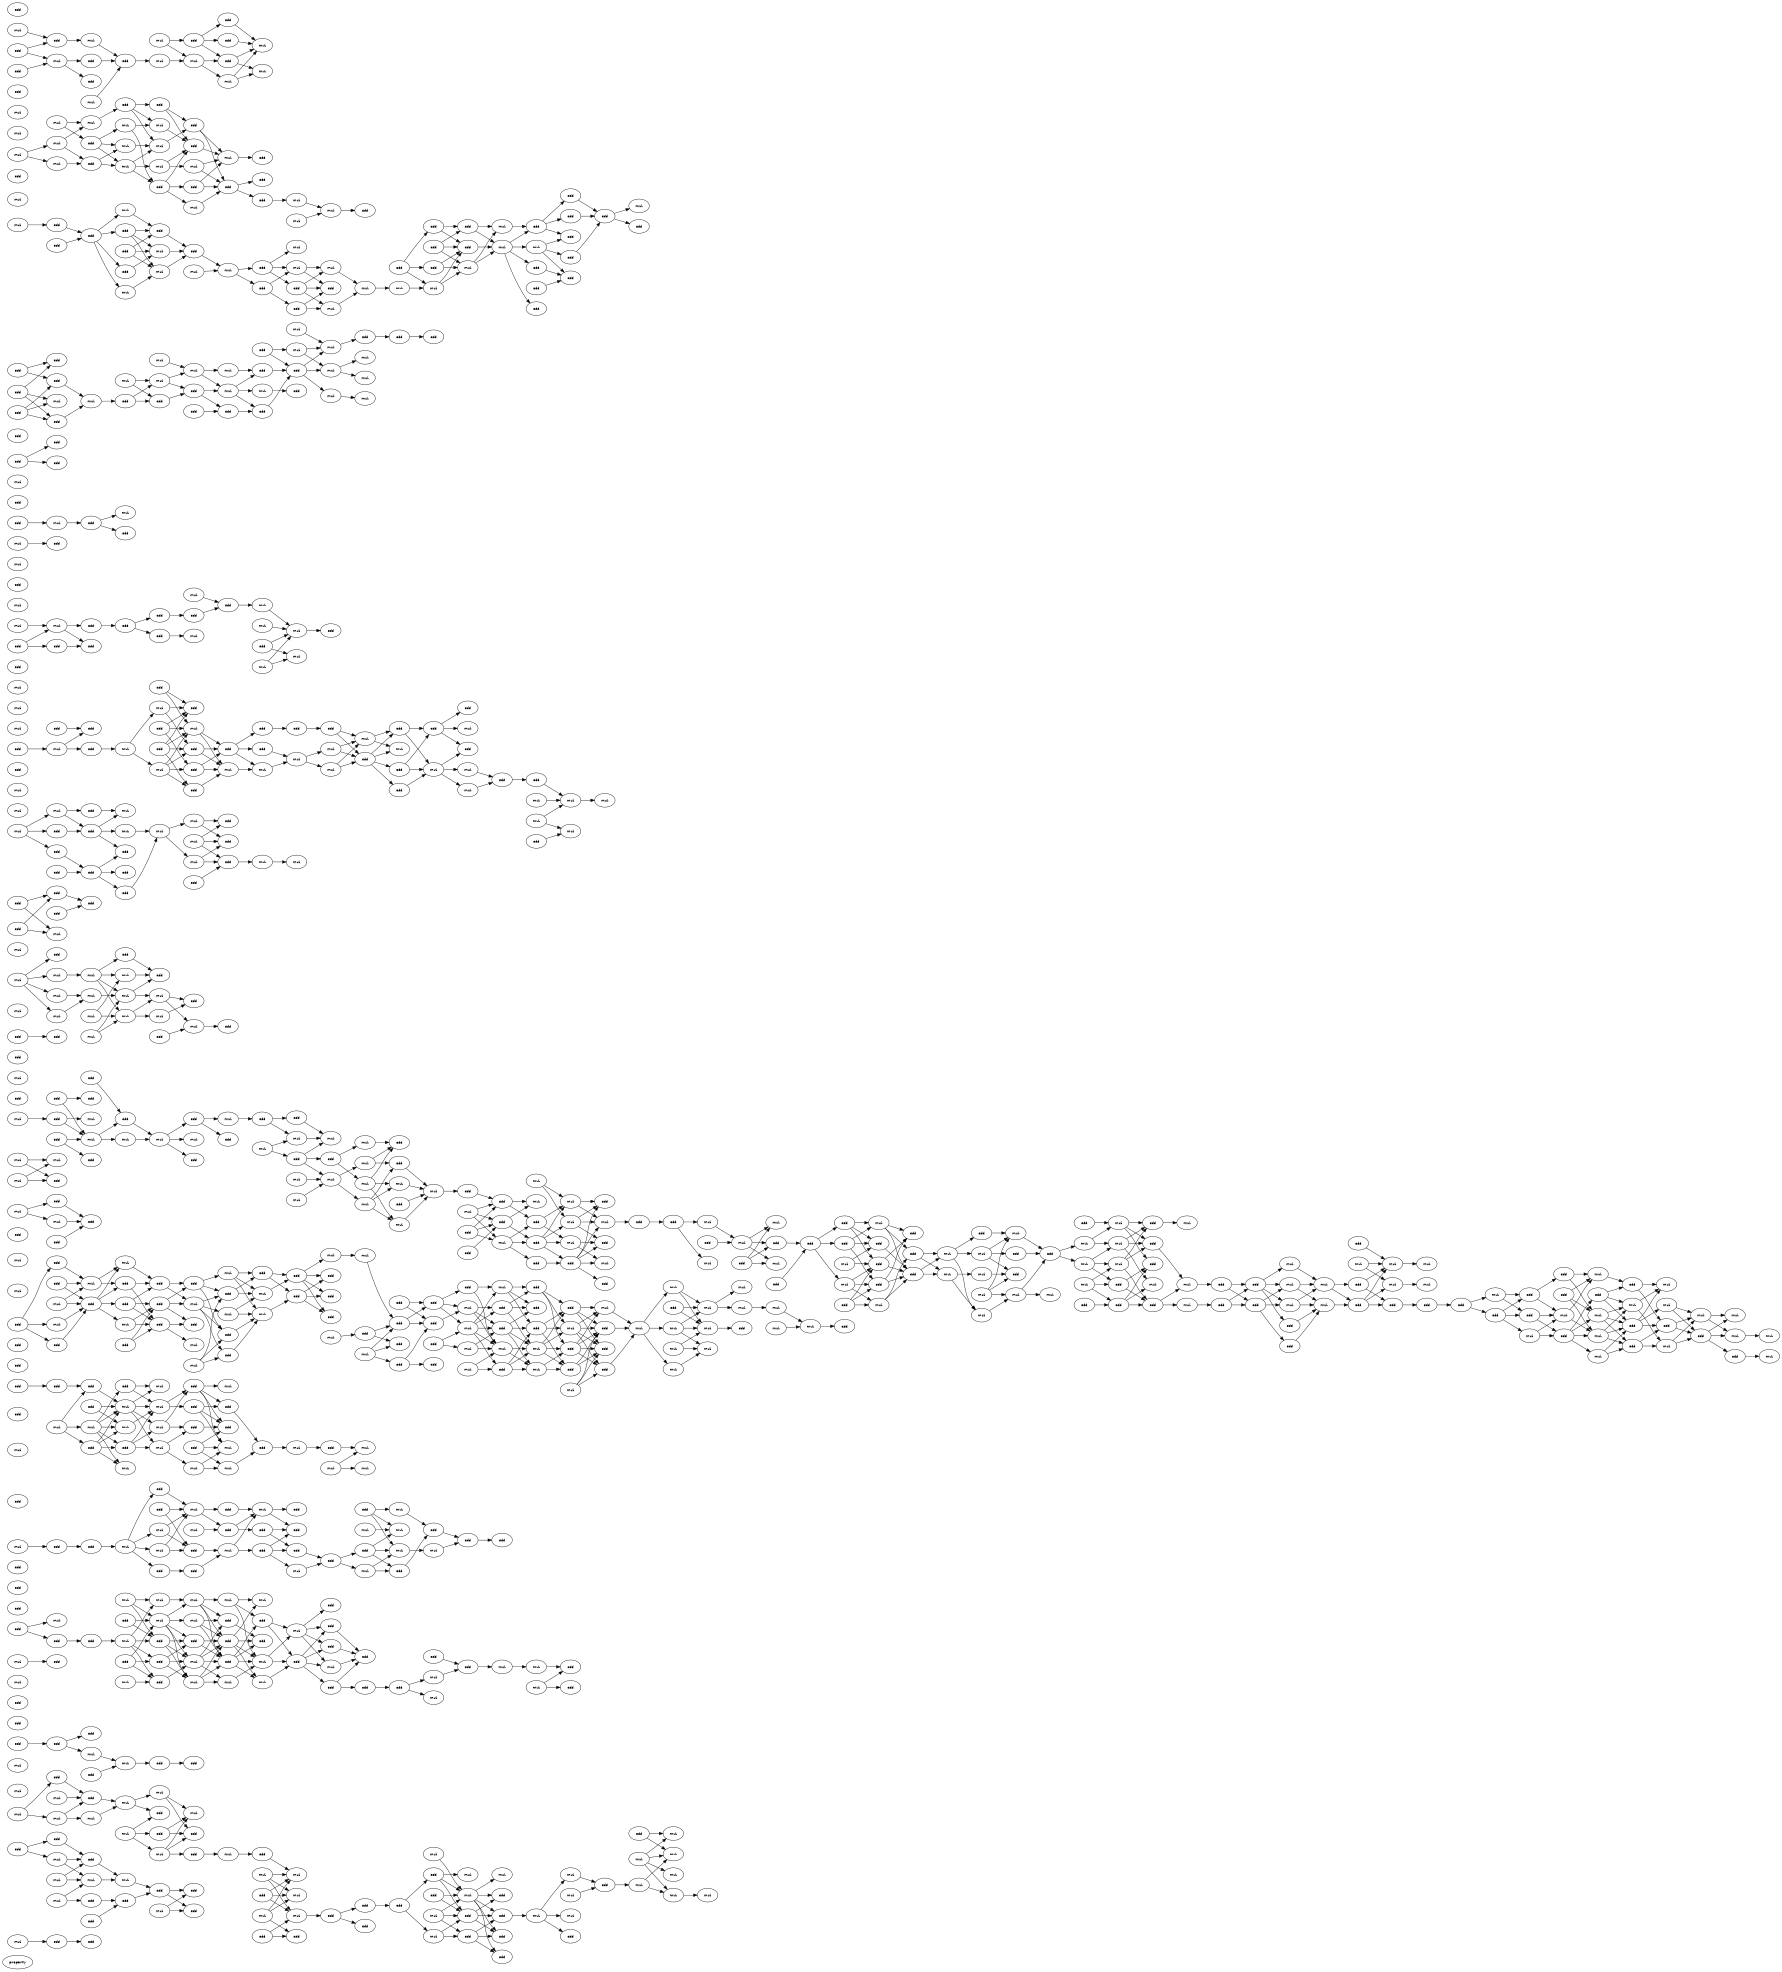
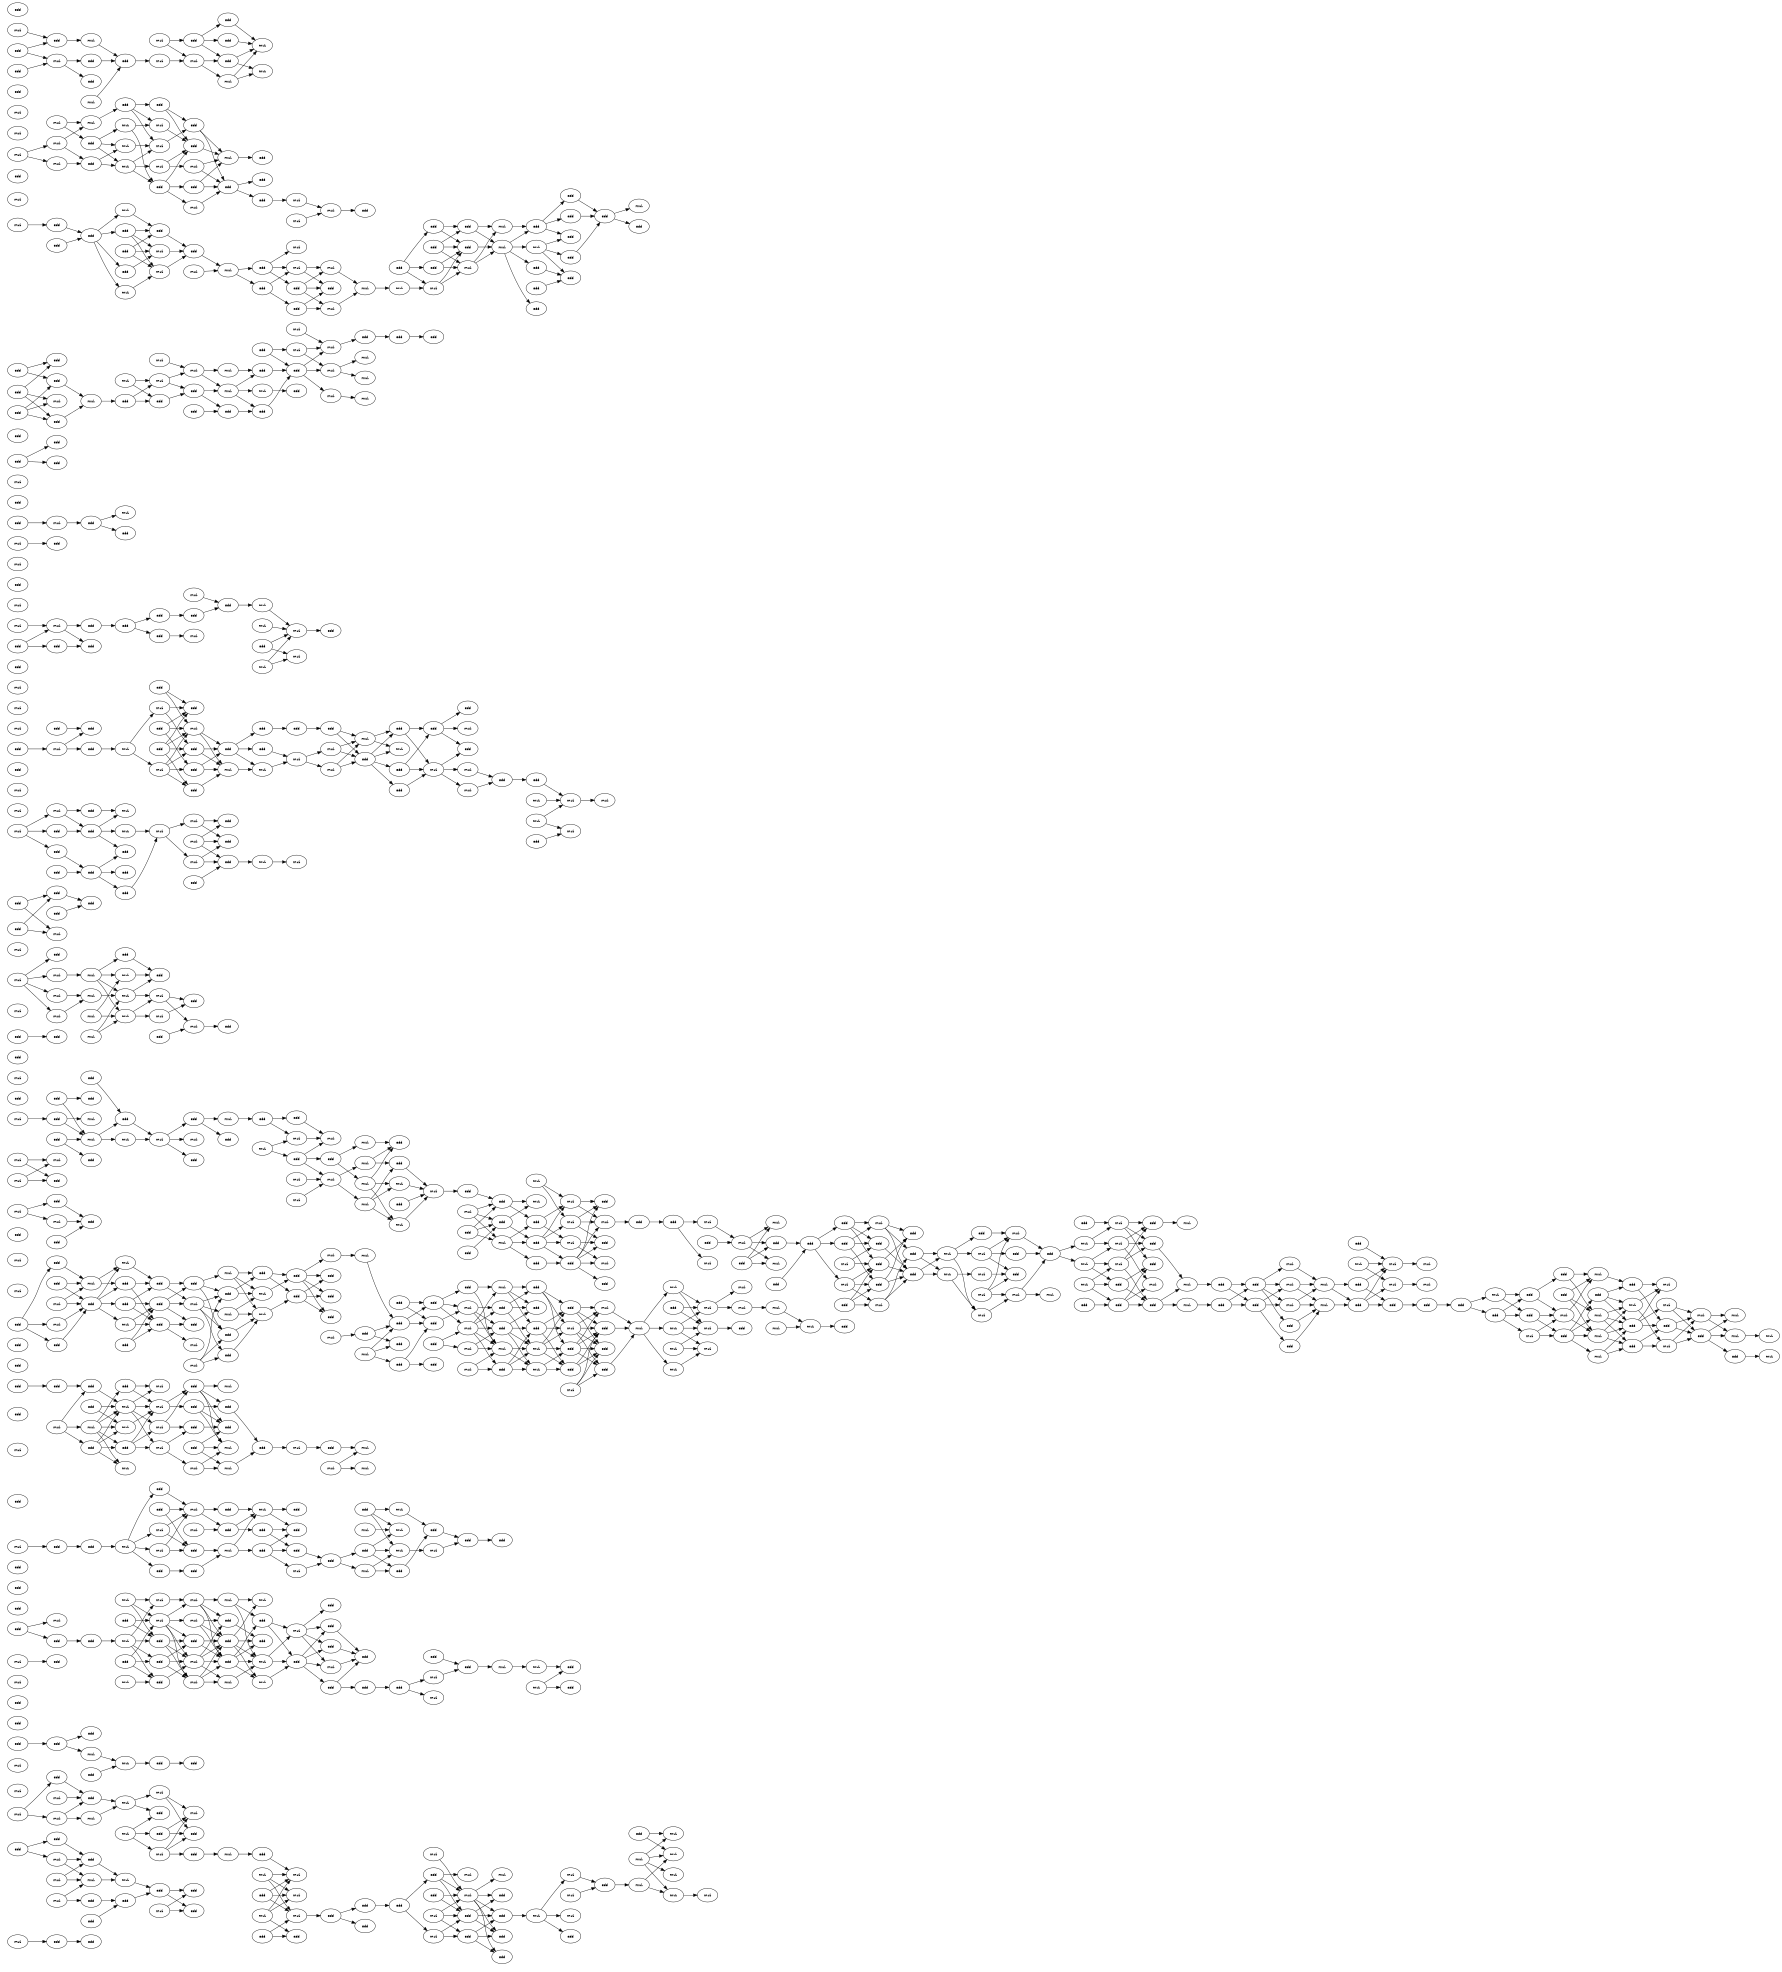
node "property": removed
